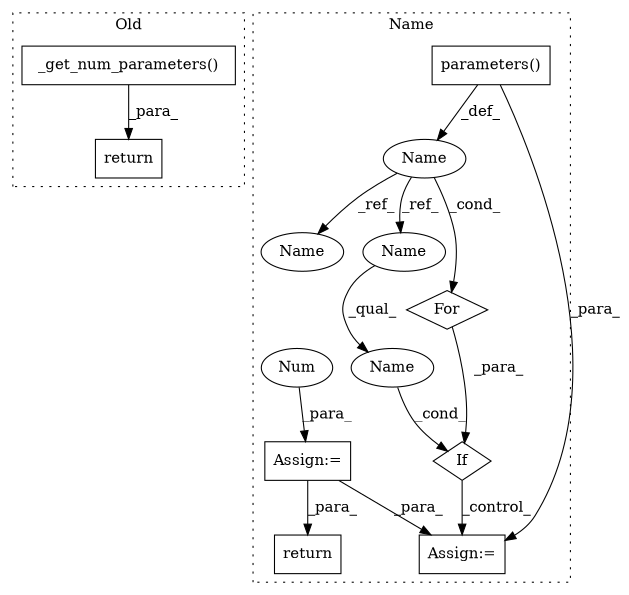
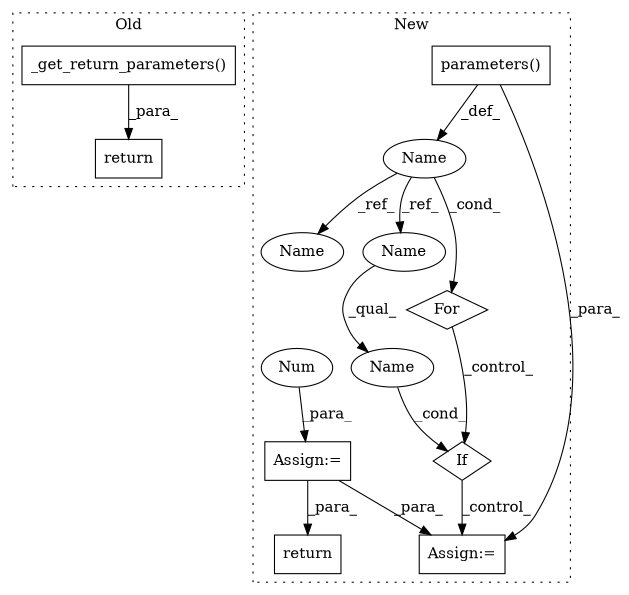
cluster "Name": label "Name" -> "New"
node "_get_num_parameters()": label "_get_num_parameters()" -> "_get_return_parameters()"
edge "For" -> "If": label "_para_" -> "_control_"
